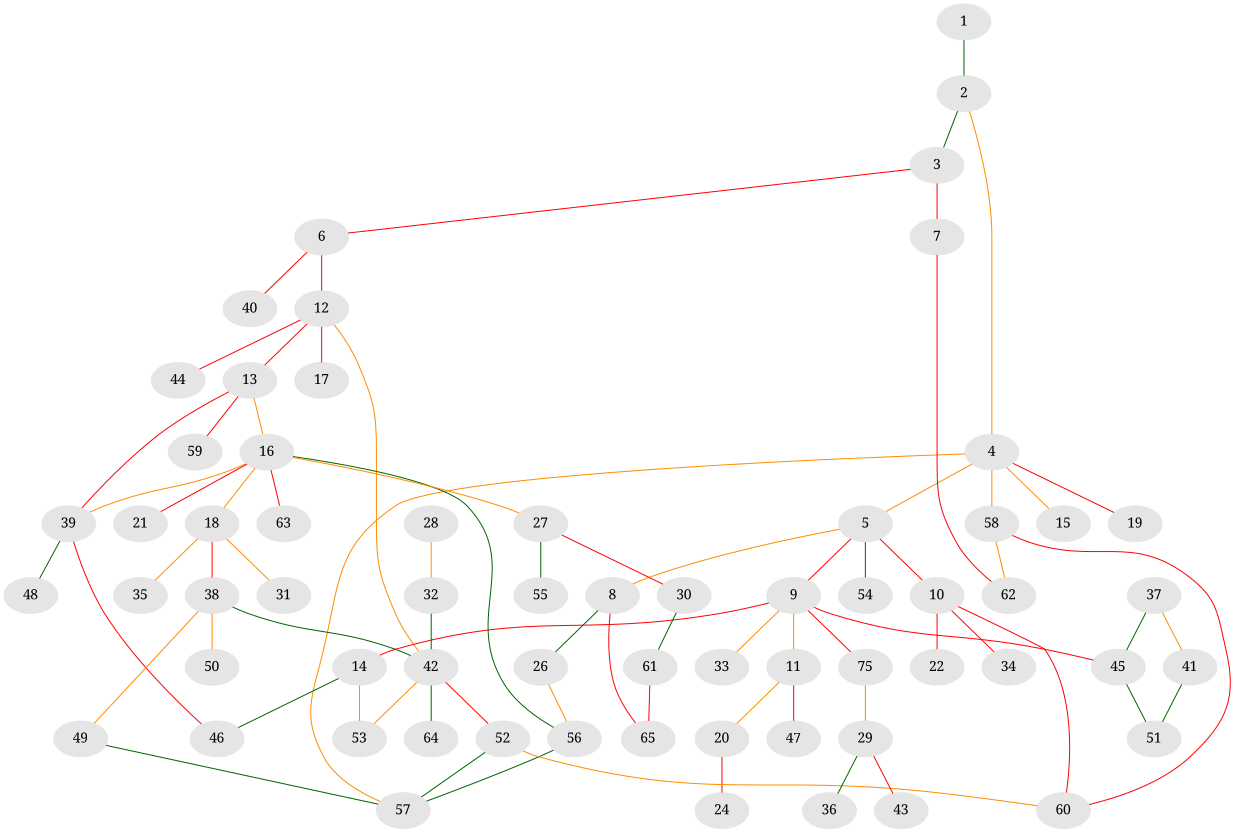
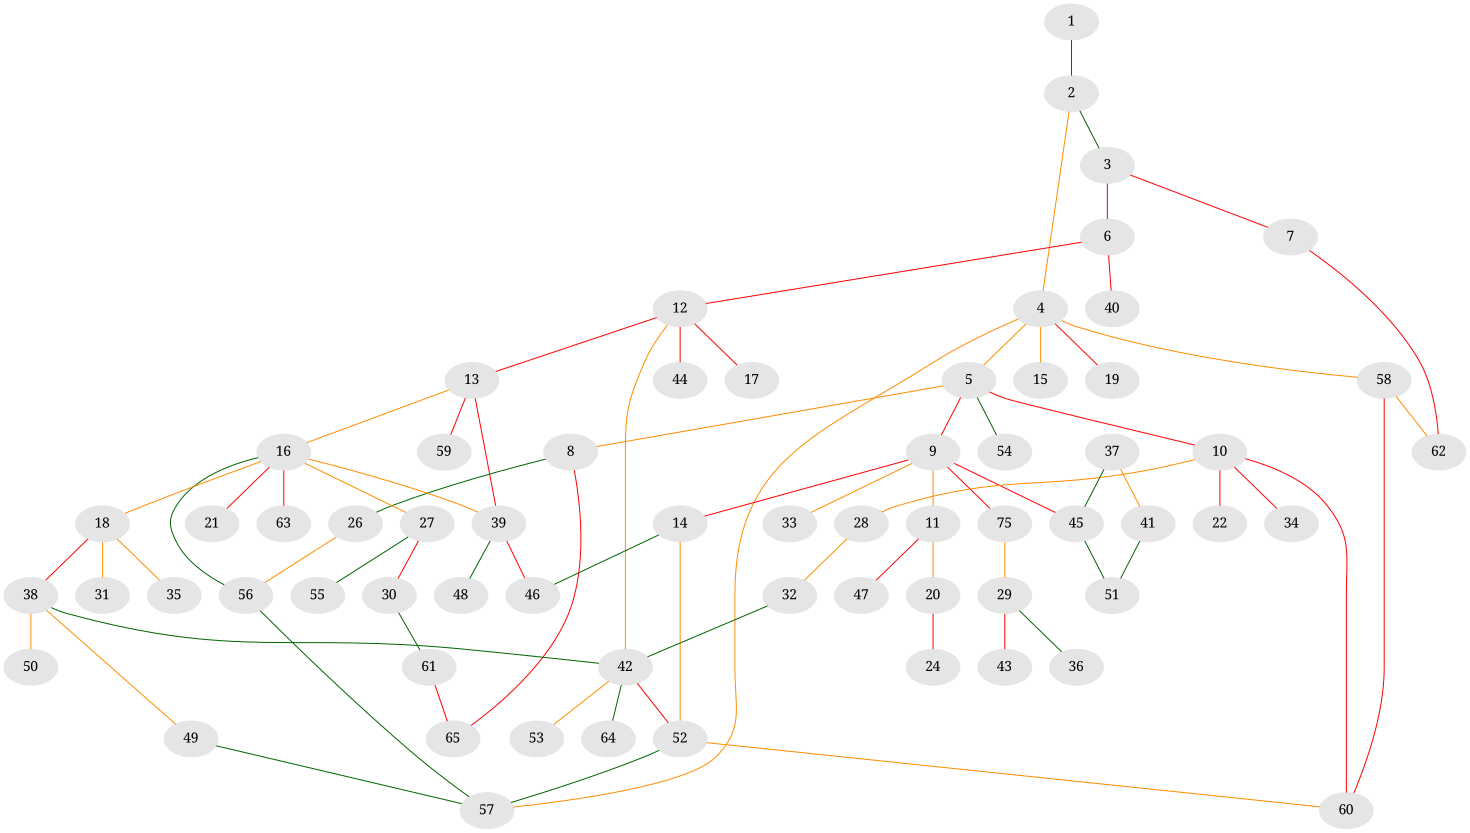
edge "10" -- "28": added
edge "14" -- "53": now "14" -- "52"
